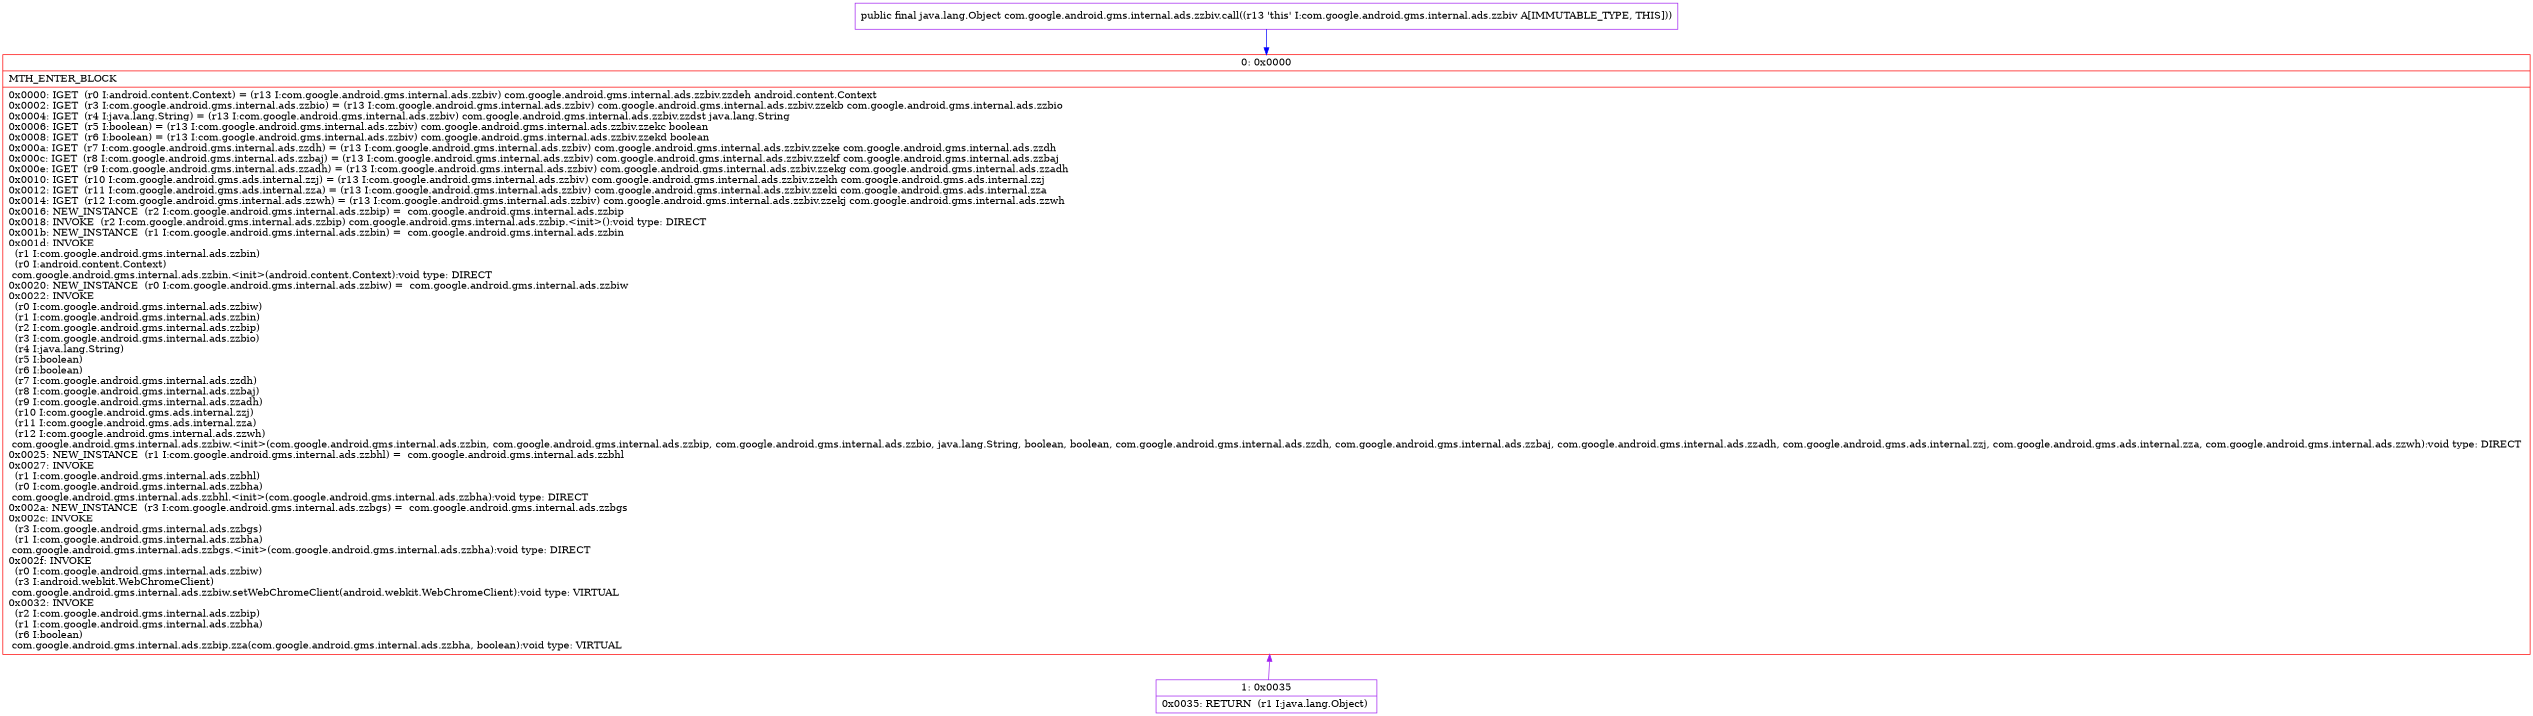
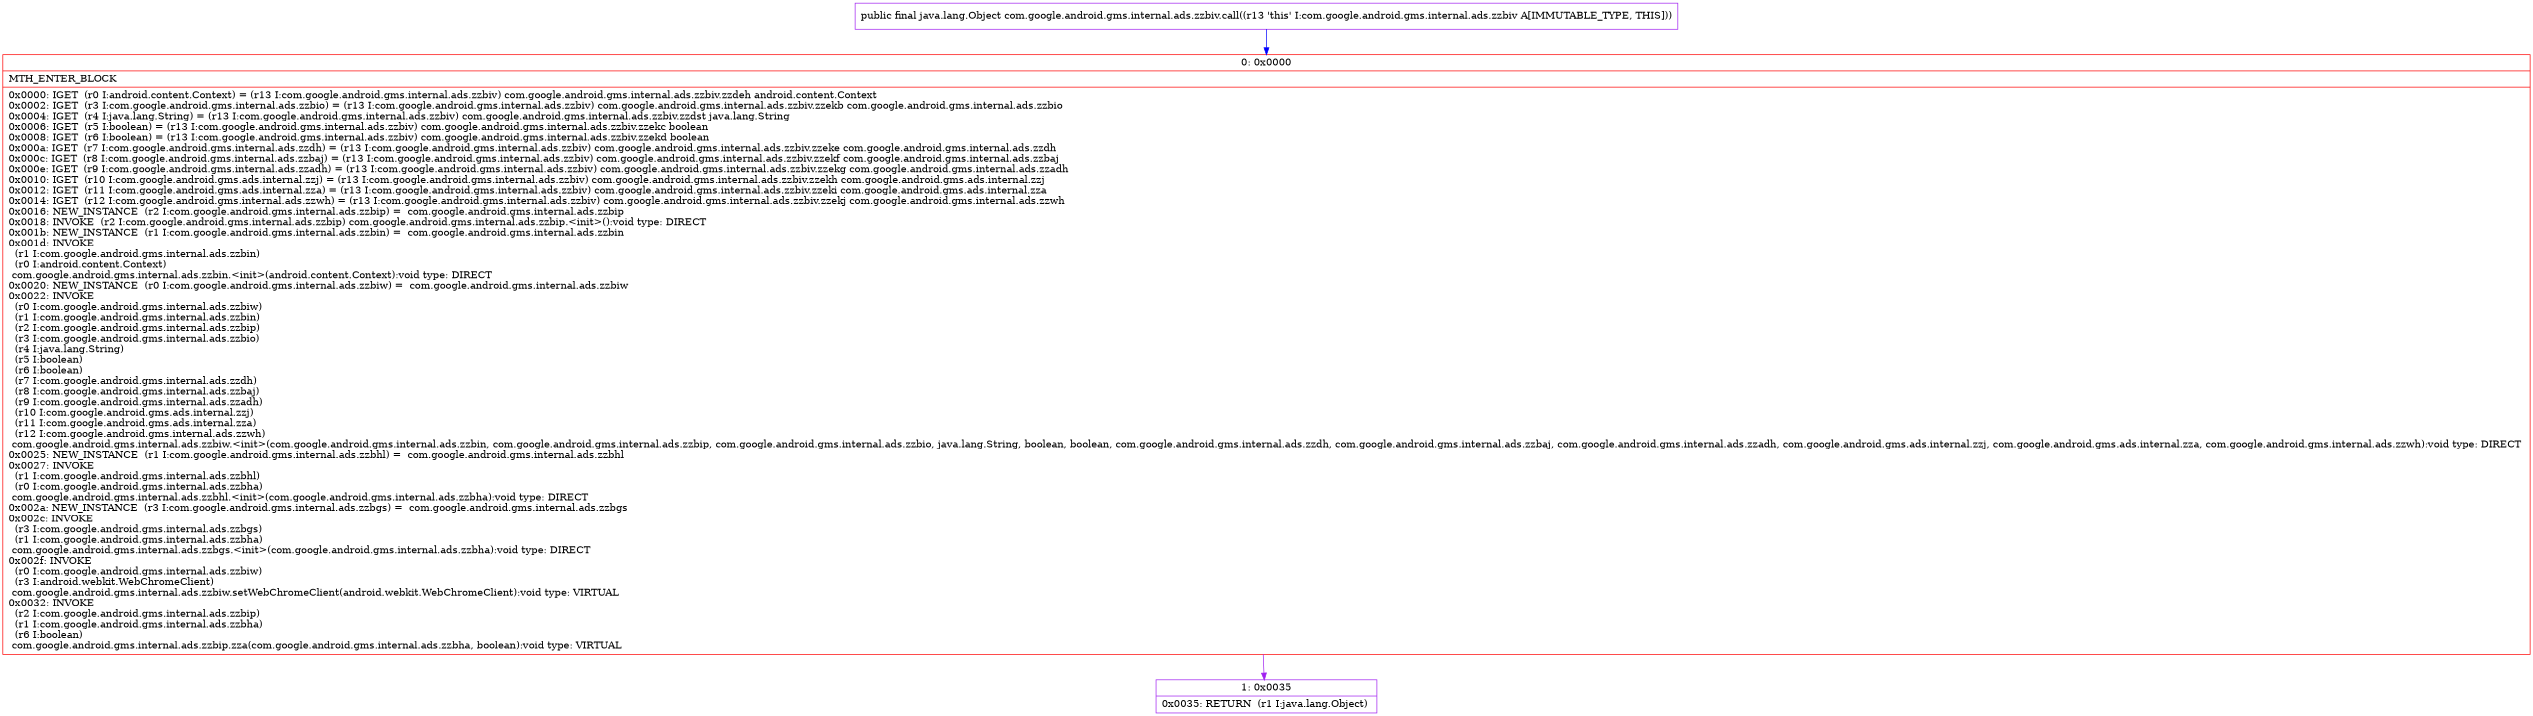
edge "1: 0x0035" -> "0: 0x0000": reversed
